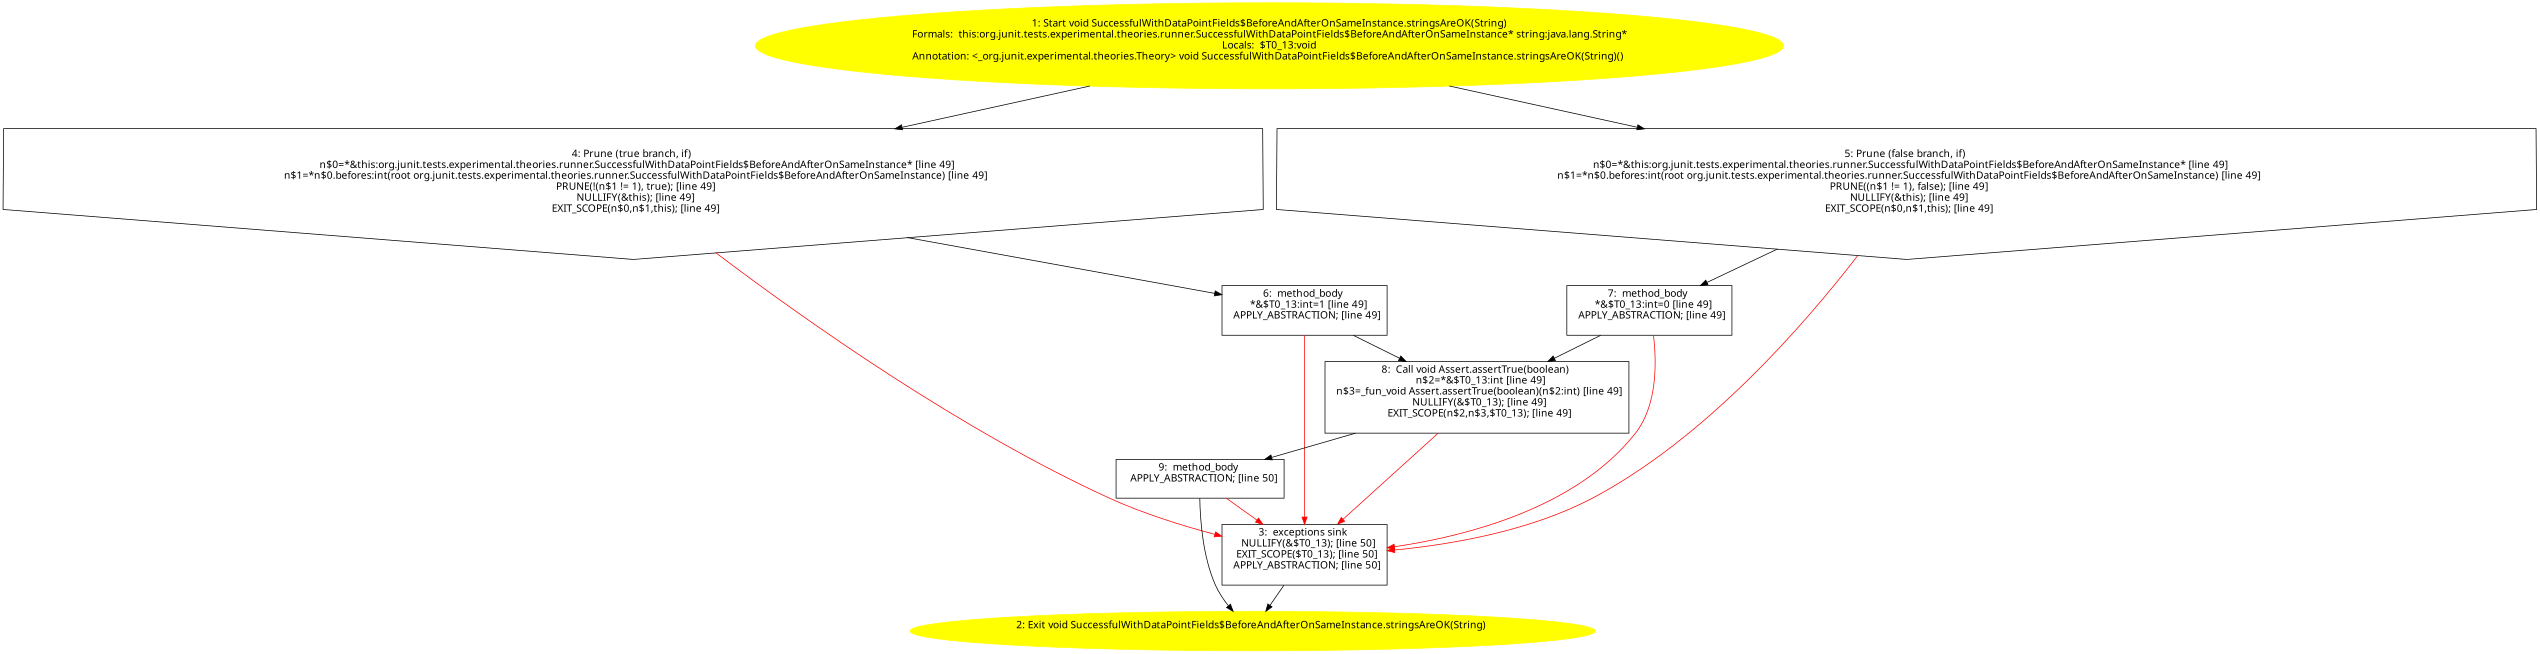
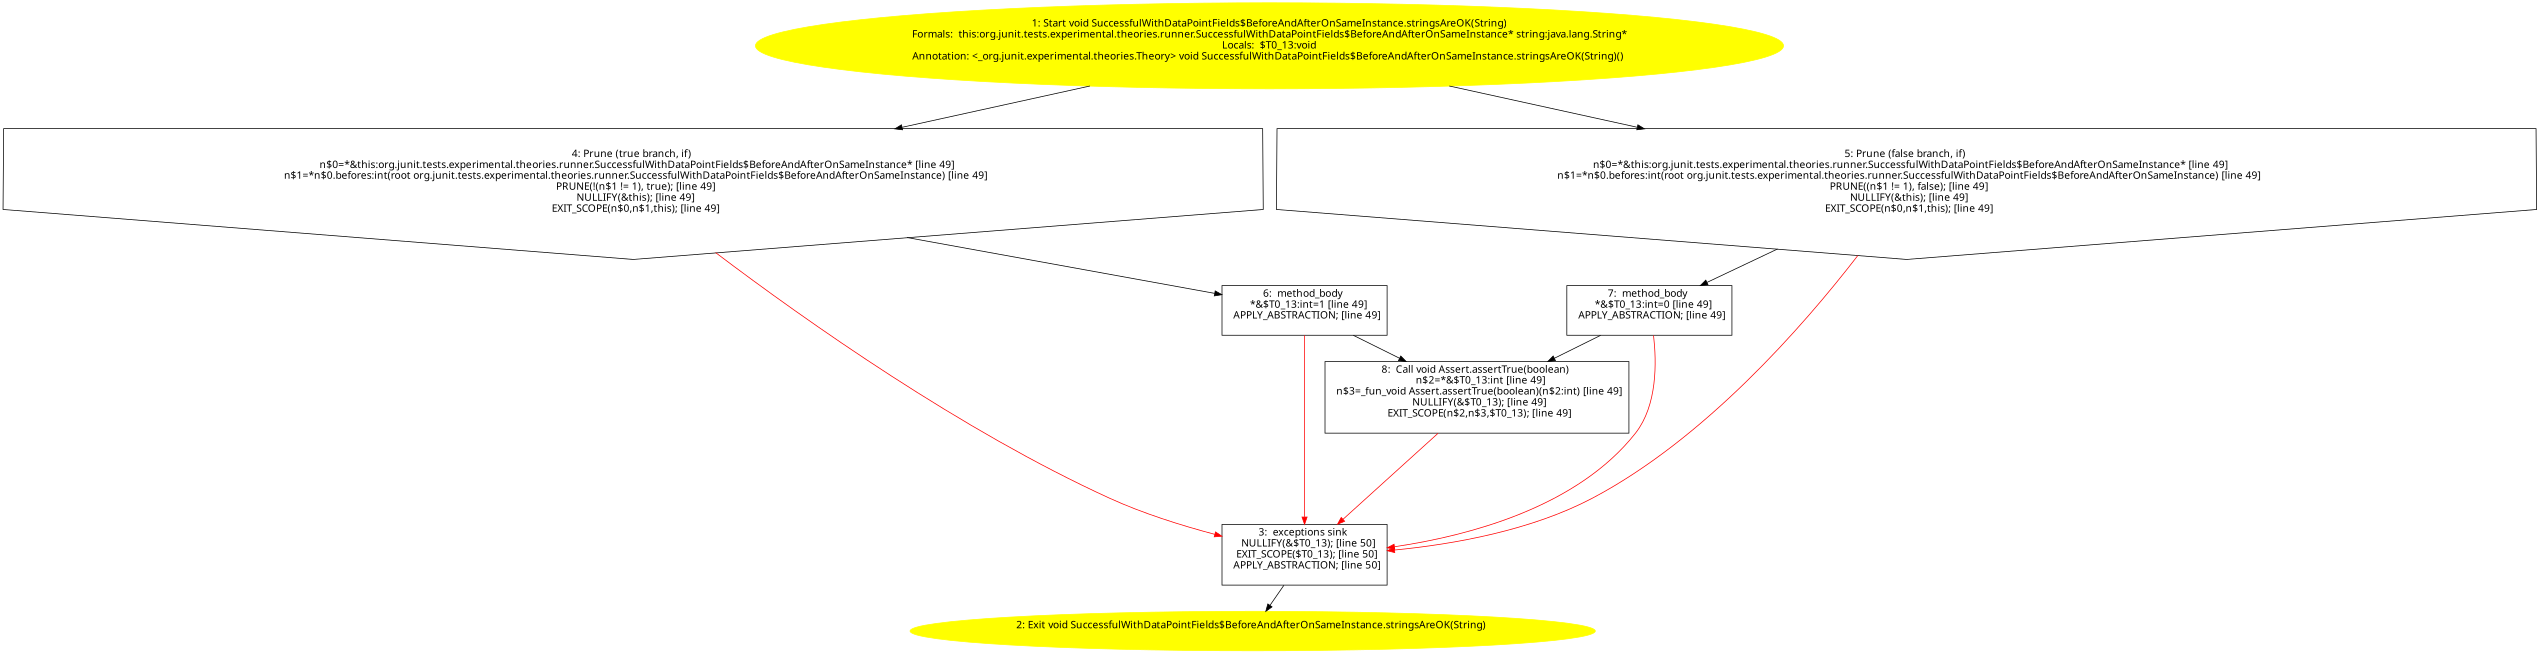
node "9:  method_body APPLY_ABSTRACTION; [line 50]": removed
